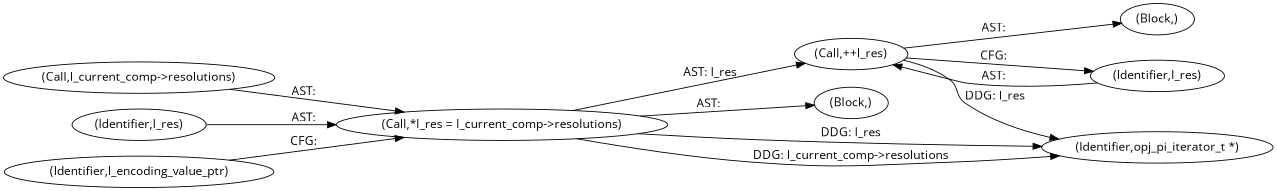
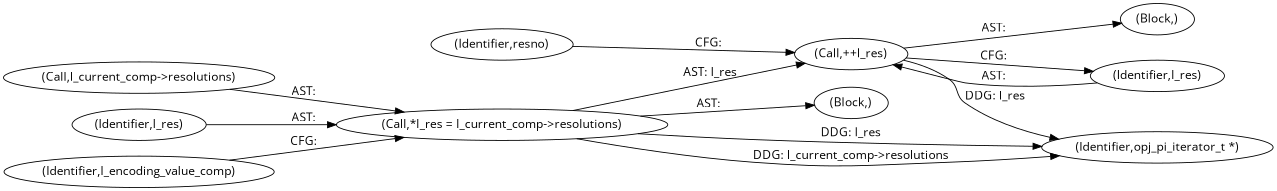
node "(Identifier,resno)": added
node "(Identifier,l_encoding_value_ptr)": label "(Identifier,l_encoding_value_ptr)" -> "(Identifier,l_encoding_value_comp)"
